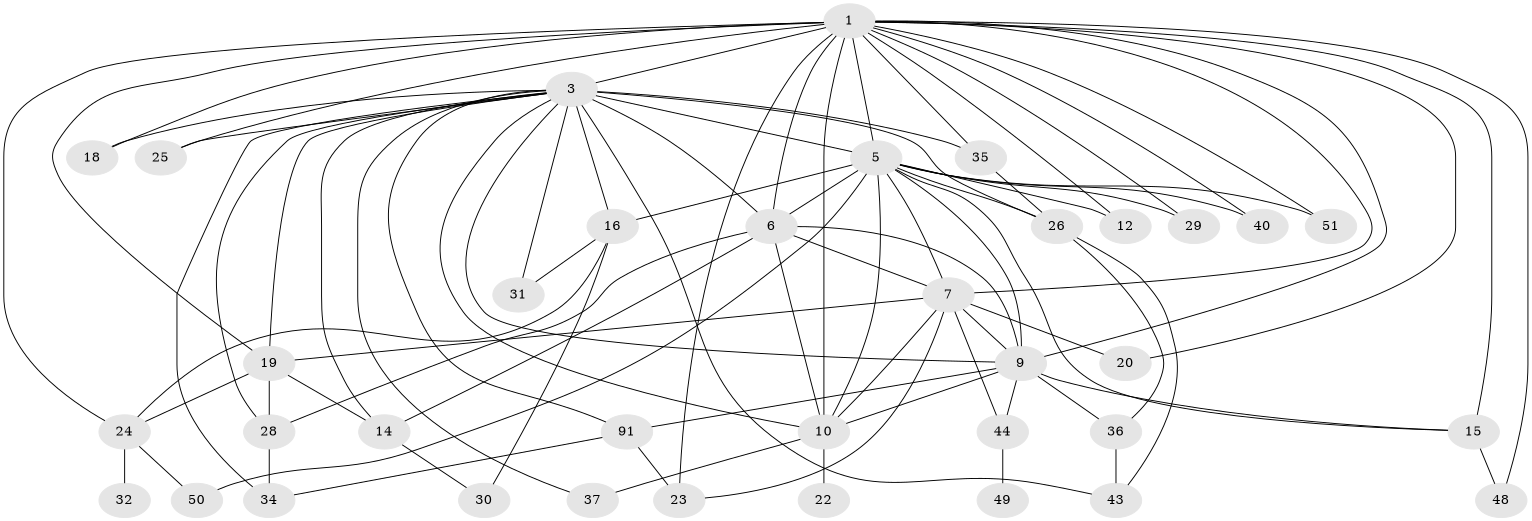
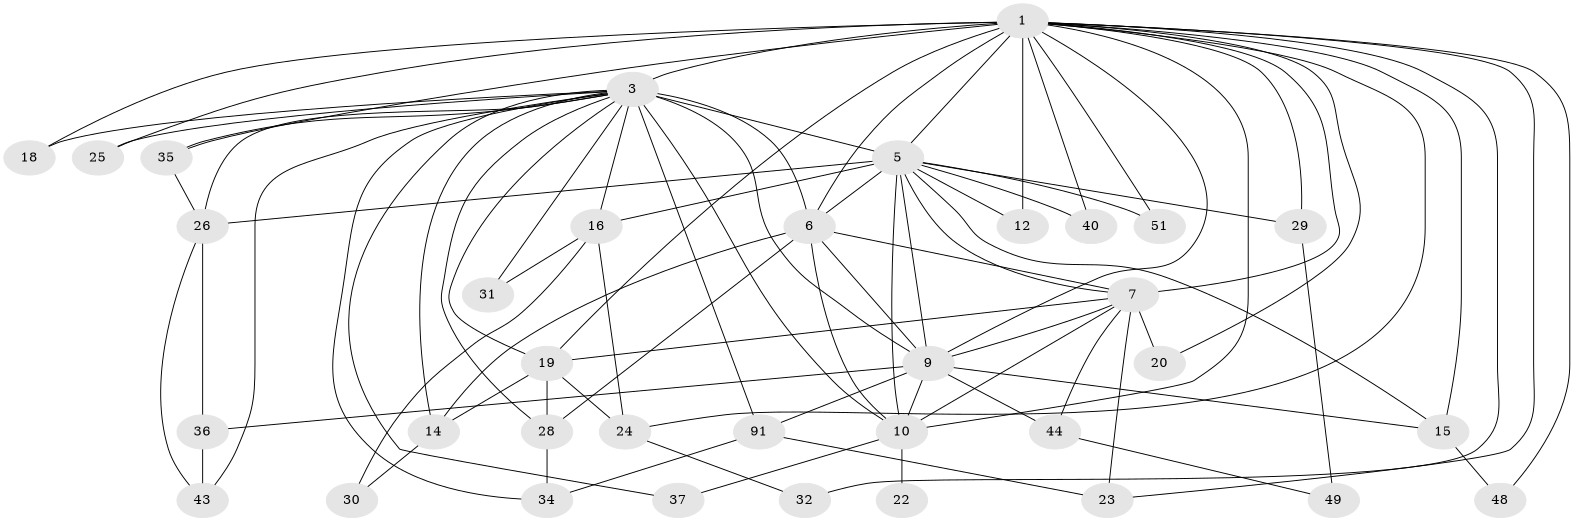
edge "29" -- "49": added
edge "1" -- "32": added
node "50": removed
